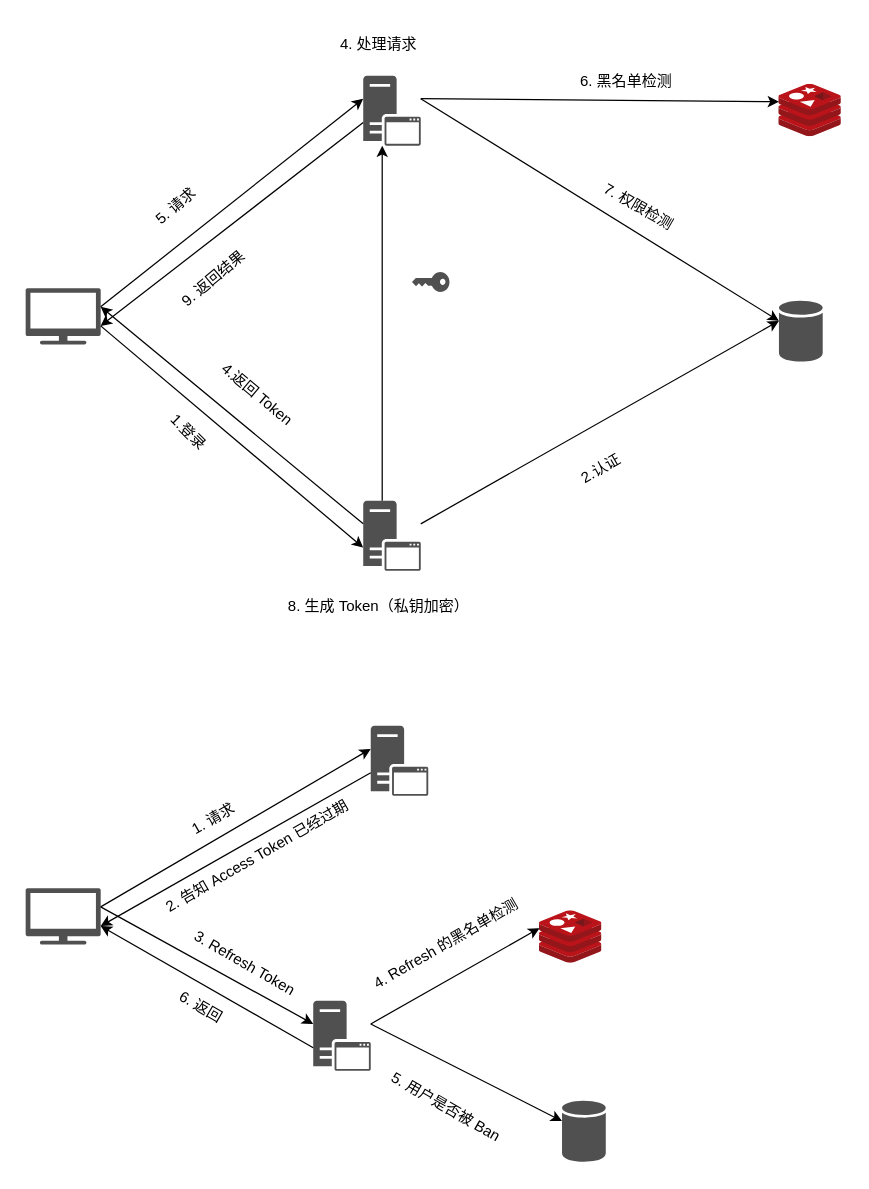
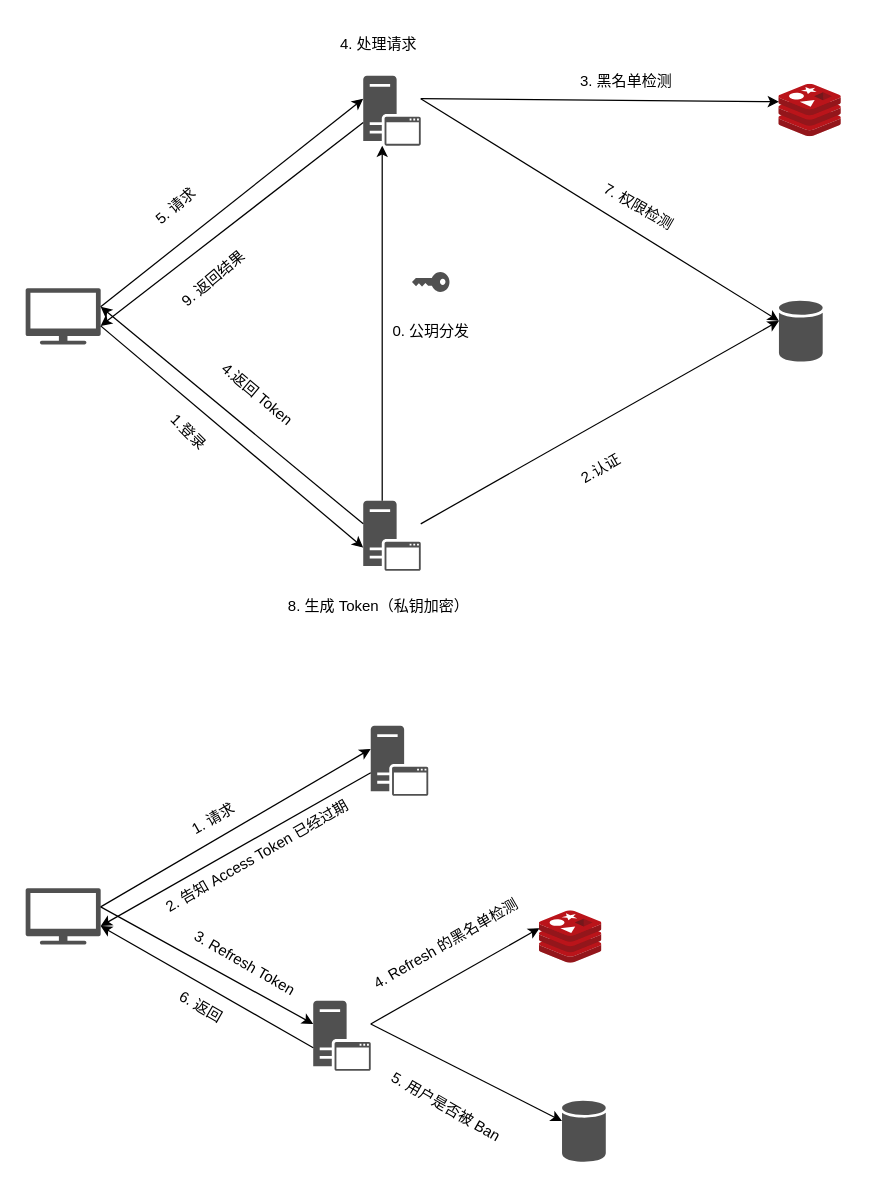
node "6. 黑名单检测": label "6. 黑名单检测" -> "3. 黑名单检测"
node "0. 公玥分发": added
